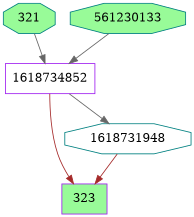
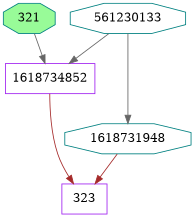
node "561230133": fillcolor palegreen -> white
edge "1618734852" -> "1618731948": now "561230133" -> "1618731948"
node "323": fillcolor palegreen -> white
